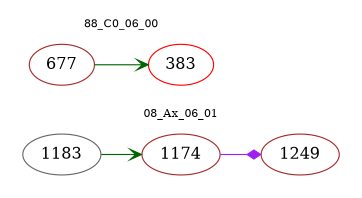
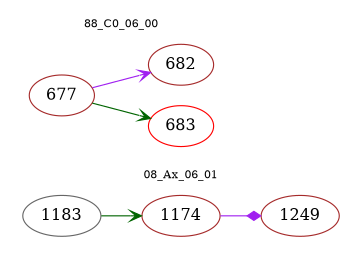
node "383": label "383" -> "683"
node "682": added
